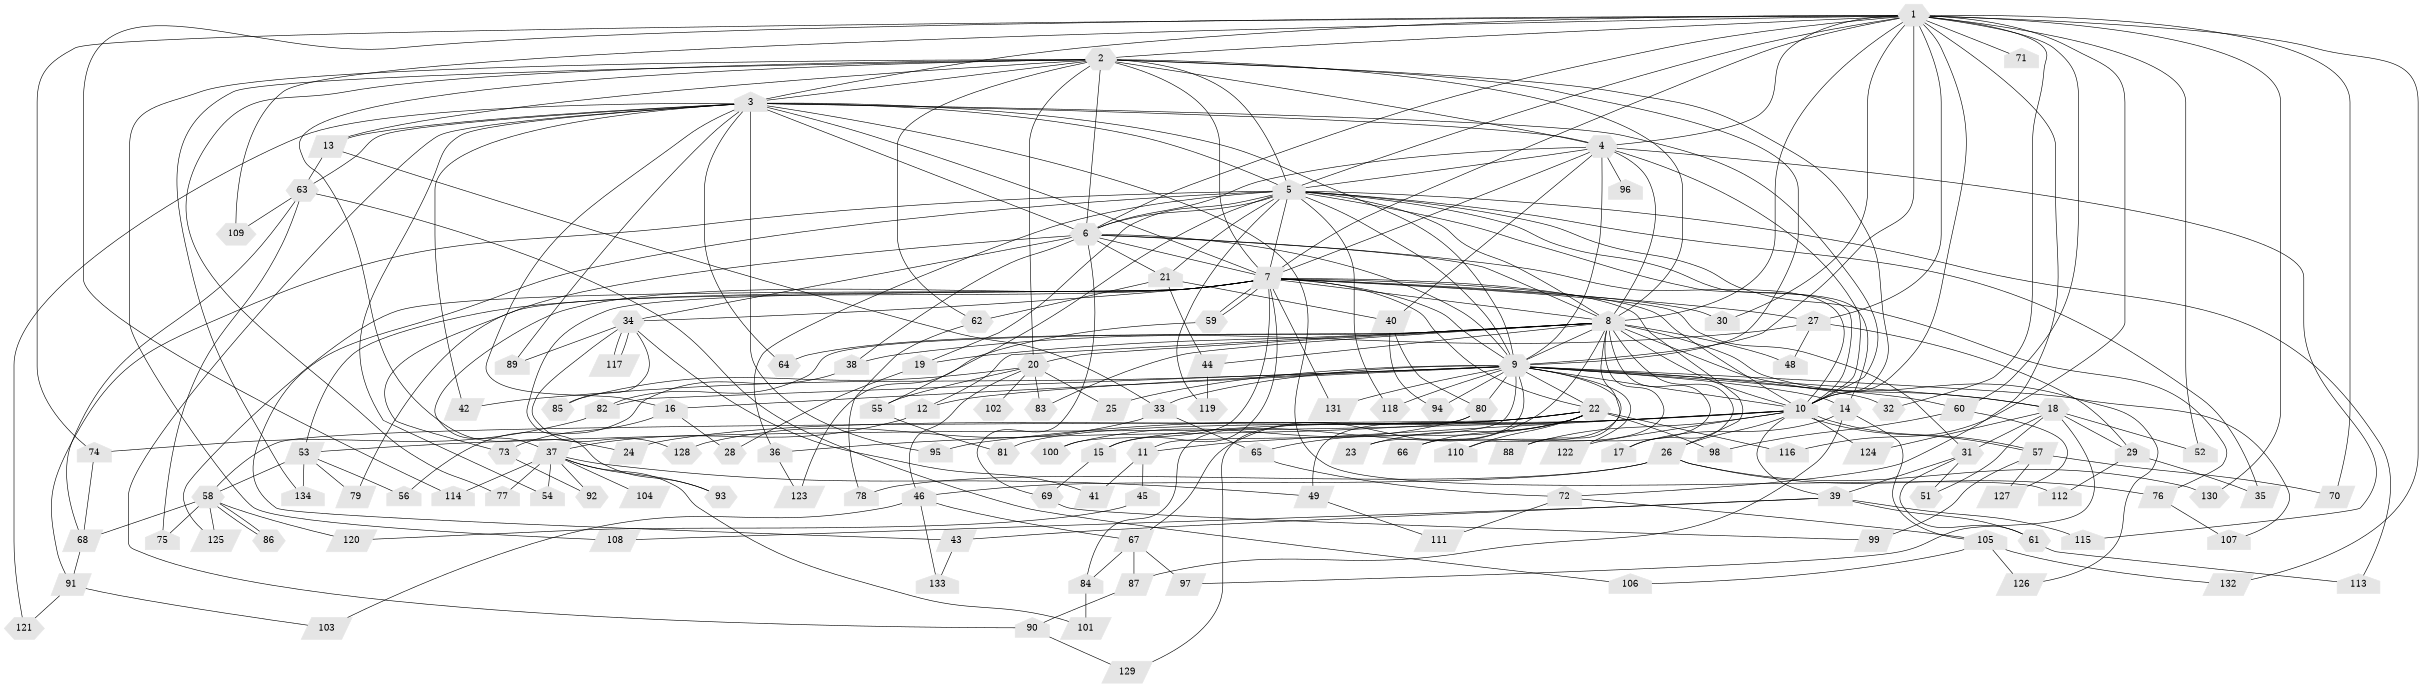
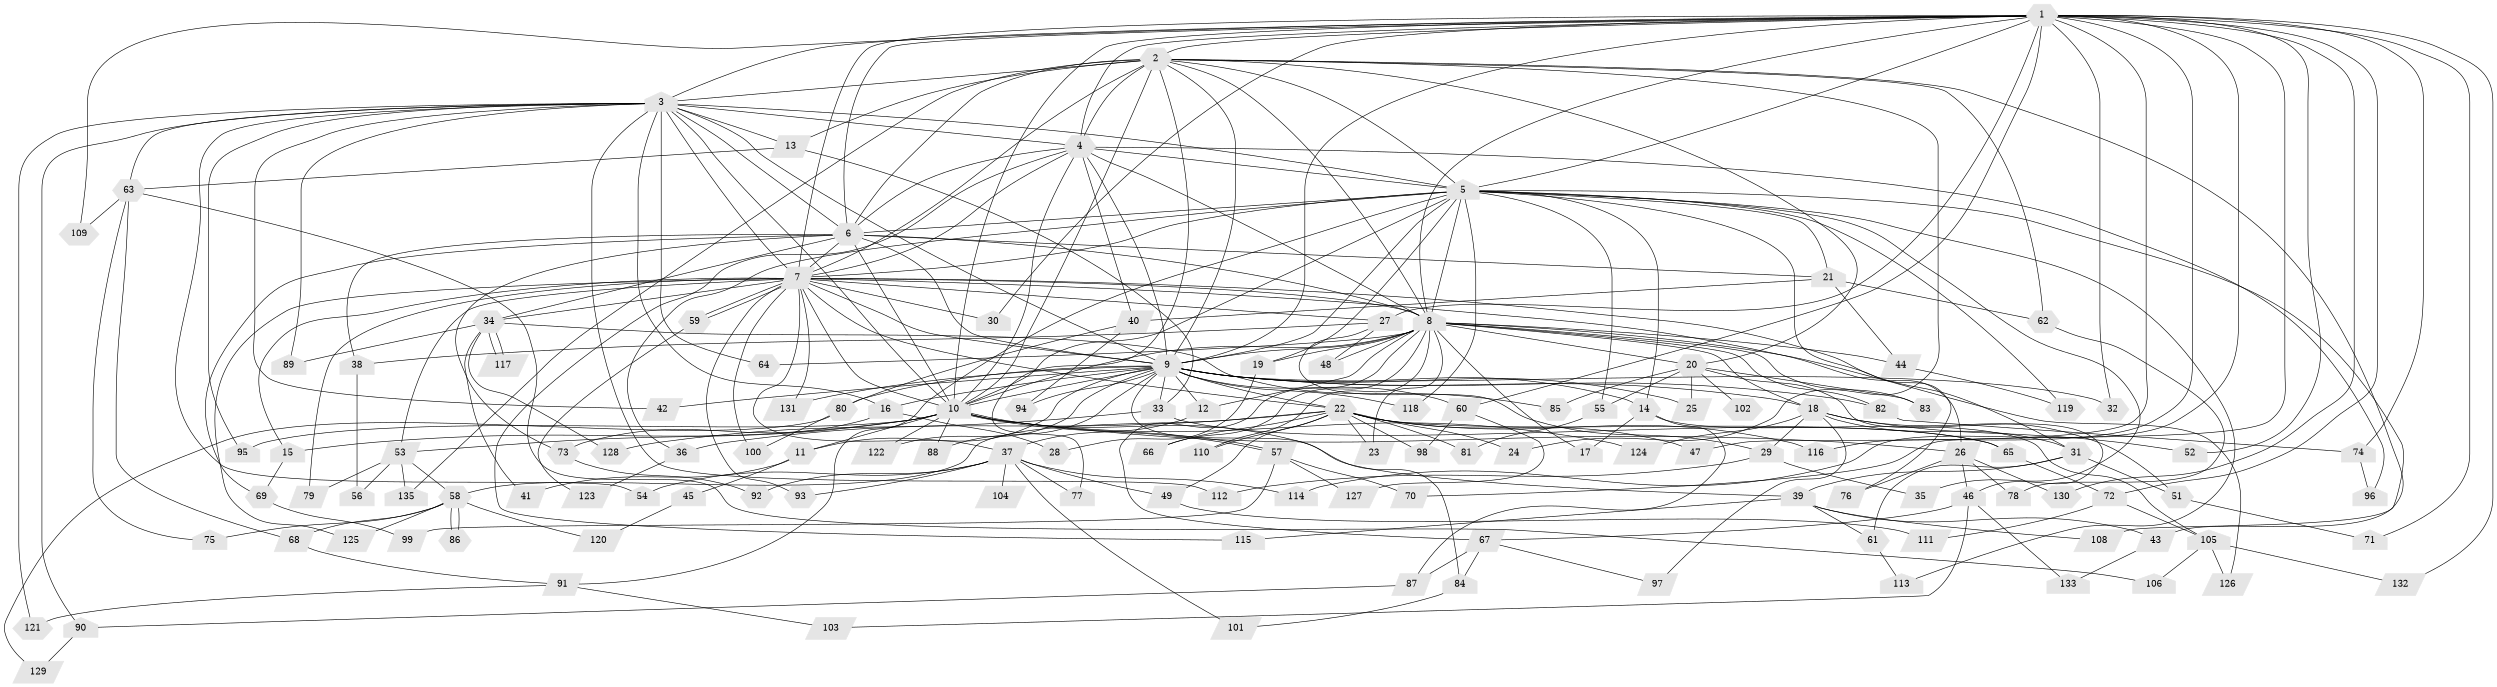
node "47": added
edge "74" -- "68": now "74" -- "96"
node "134": label "134" -> "135"
edge "51" -- "71": added
node "107": removed
